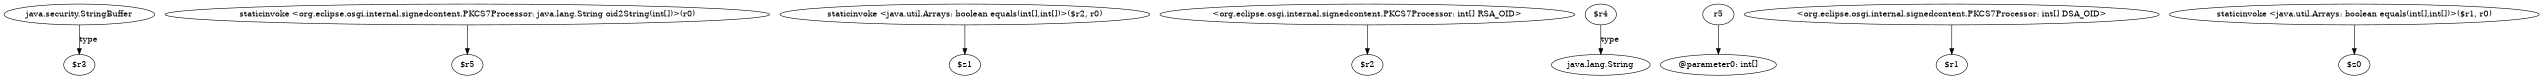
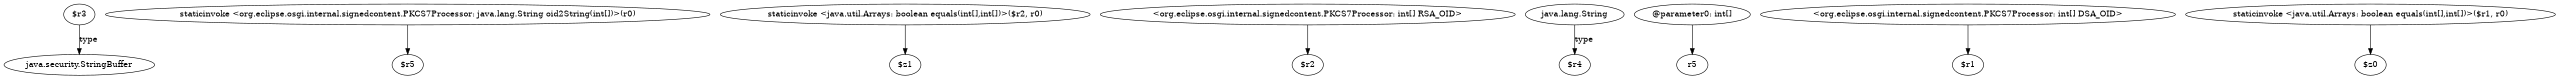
edge "java.security.StringBuffer" -> "$r3": reversed
edge "$r4" -> "java.lang.String": reversed
edge "r5" -> "@parameter0: int[]": reversed
